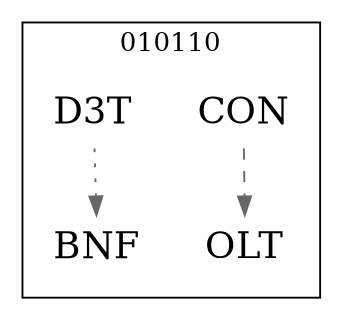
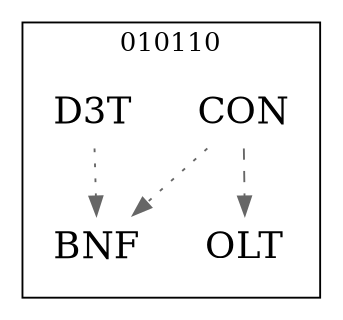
edge "CON" -> "BNF": added
